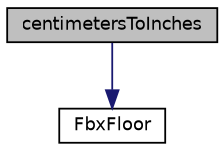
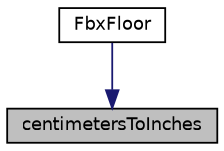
edge "centimetersToInches" -> "FbxFloor": reversed
